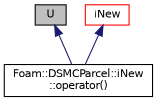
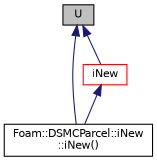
edge "iNew" -> "U": added
node "Foam::DSMCParcel::iNew ::operator()": label "Foam::DSMCParcel::iNew ::operator()" -> "Foam::DSMCParcel::iNew ::iNew()"
